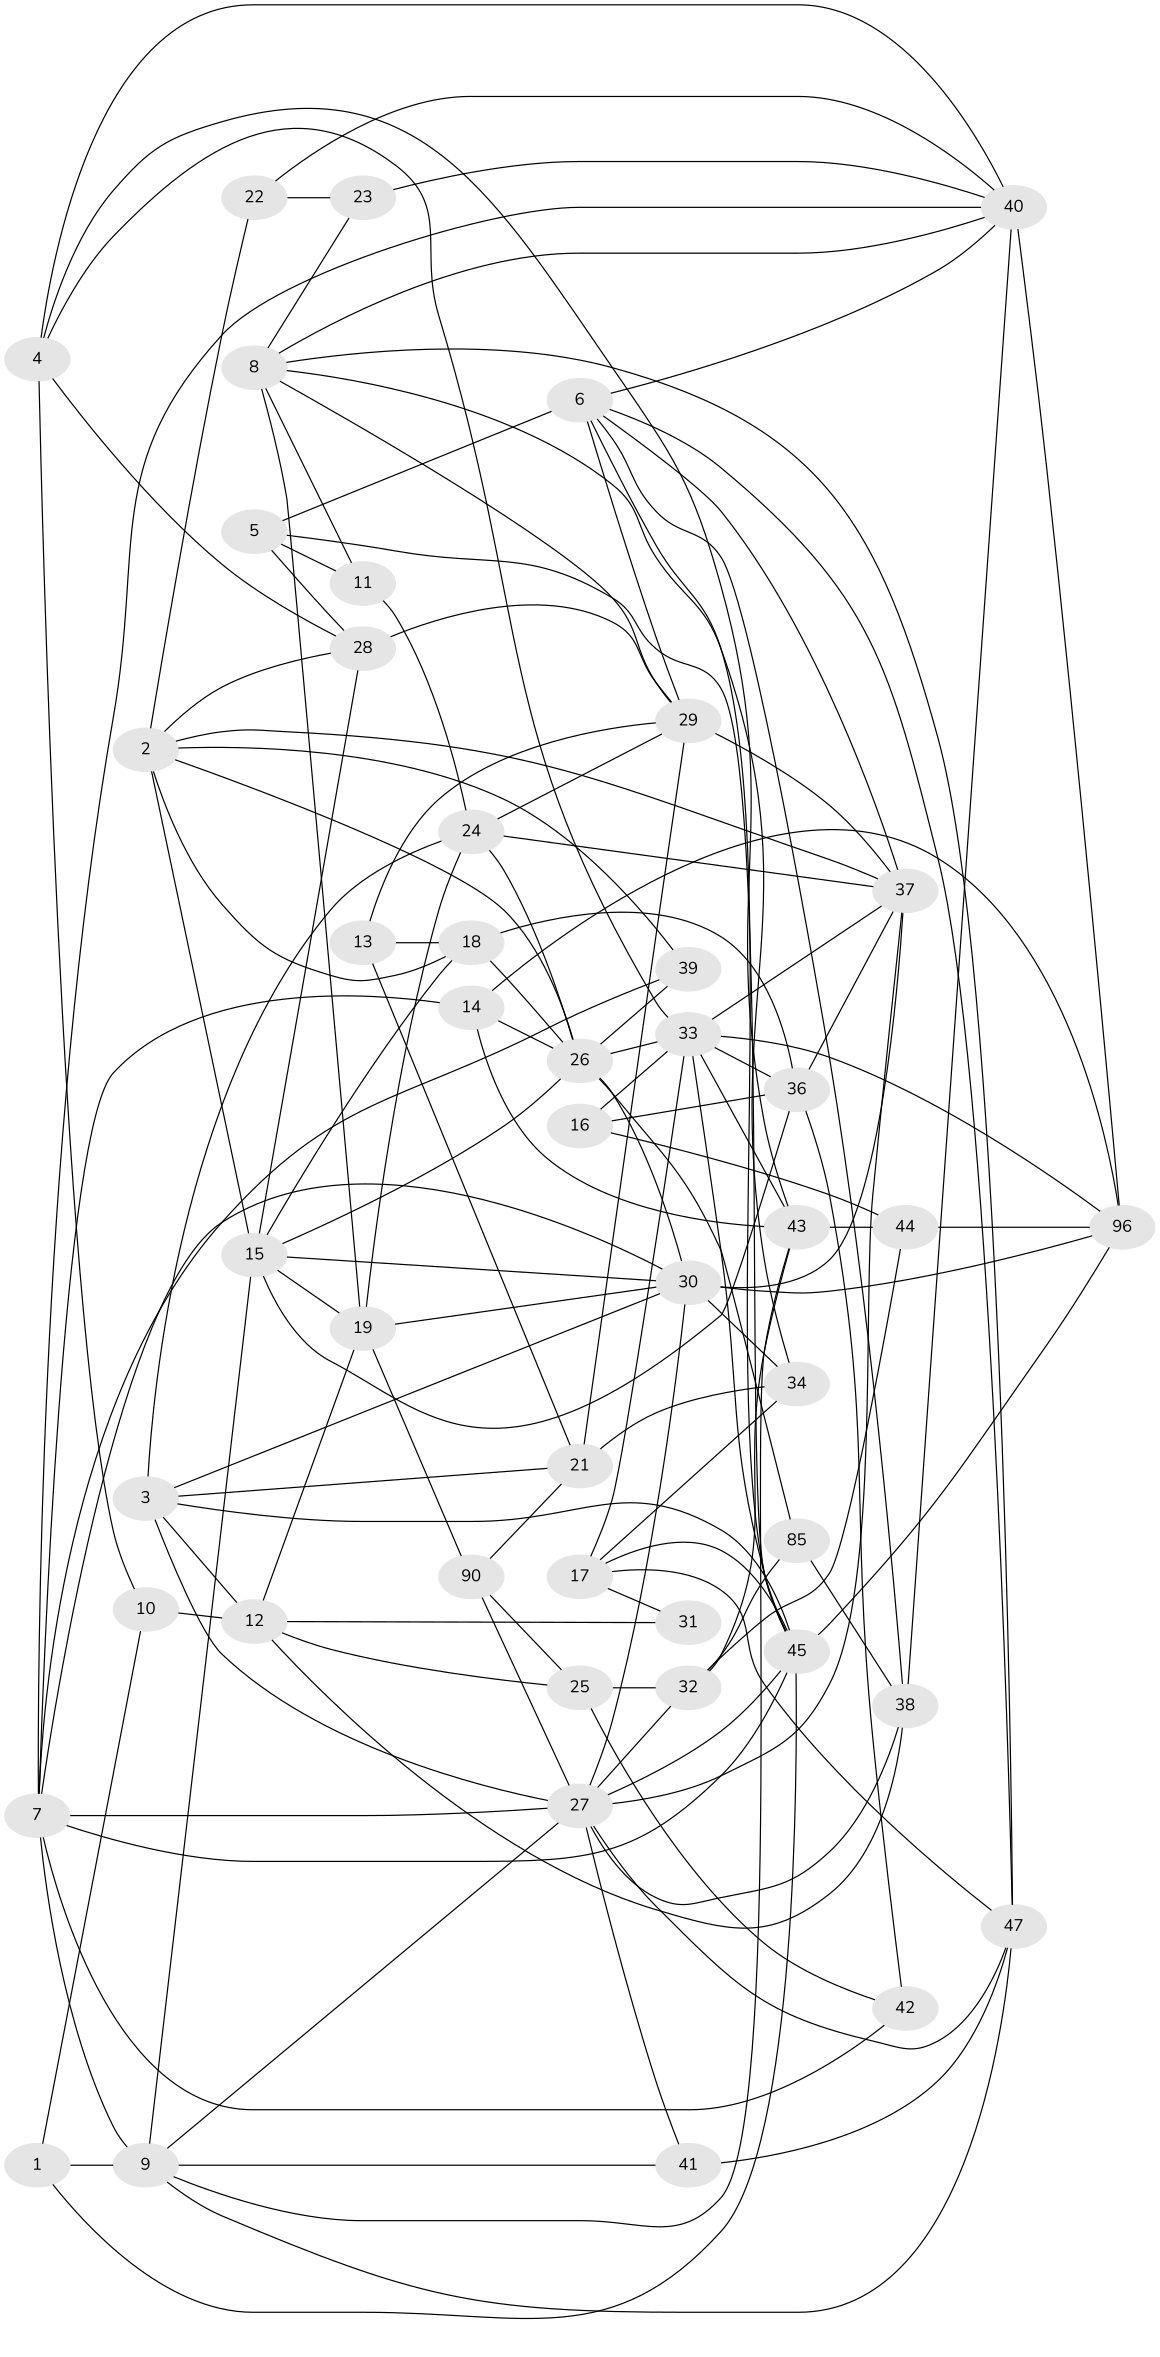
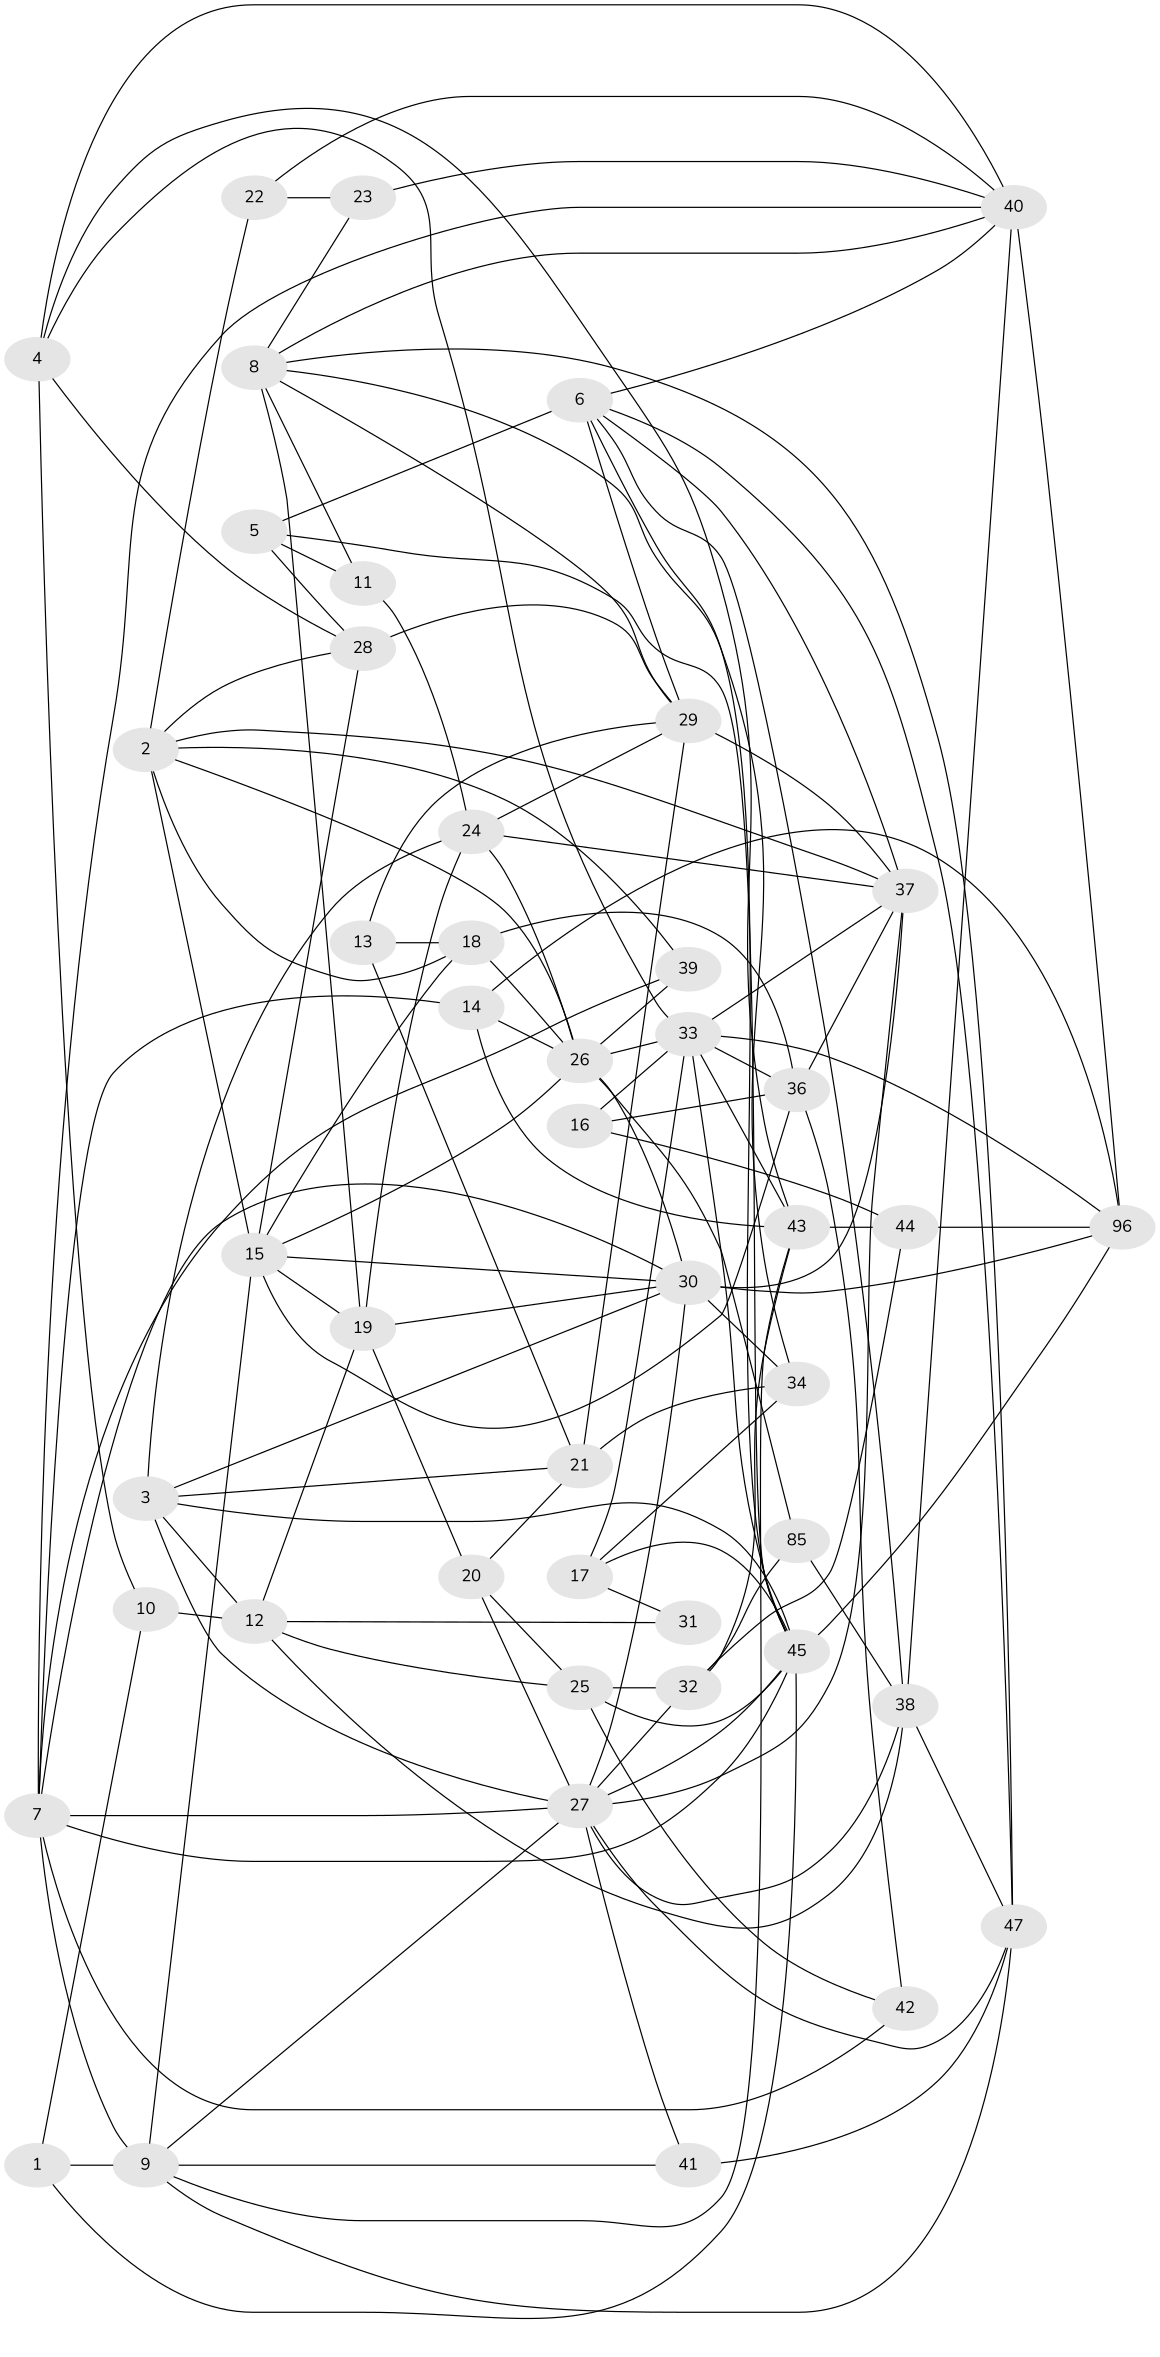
node "90": label "90" -> "20"
edge "17" -- "47": now "38" -- "47"
edge "45" -- "25": added
